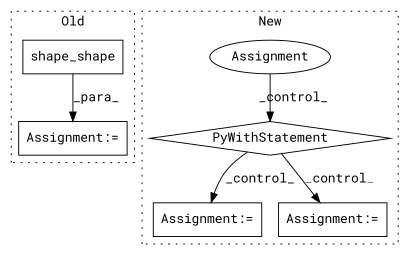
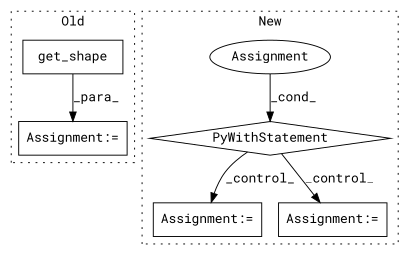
node "shape_shape": label "shape_shape" -> "get_shape"
edge "Assignment" -> "PyWithStatement": label "_control_" -> "_cond_"
